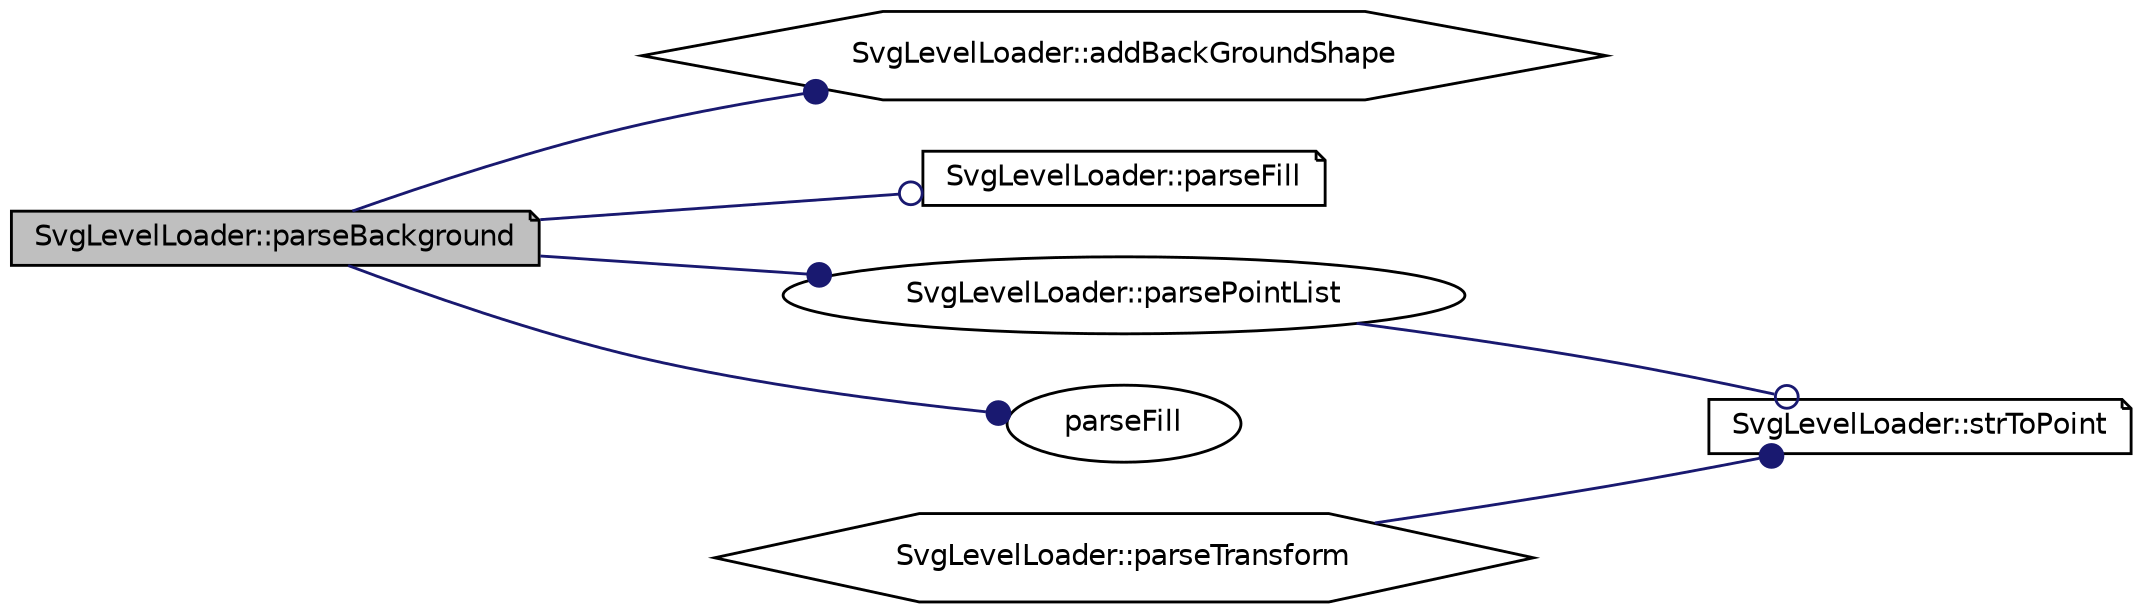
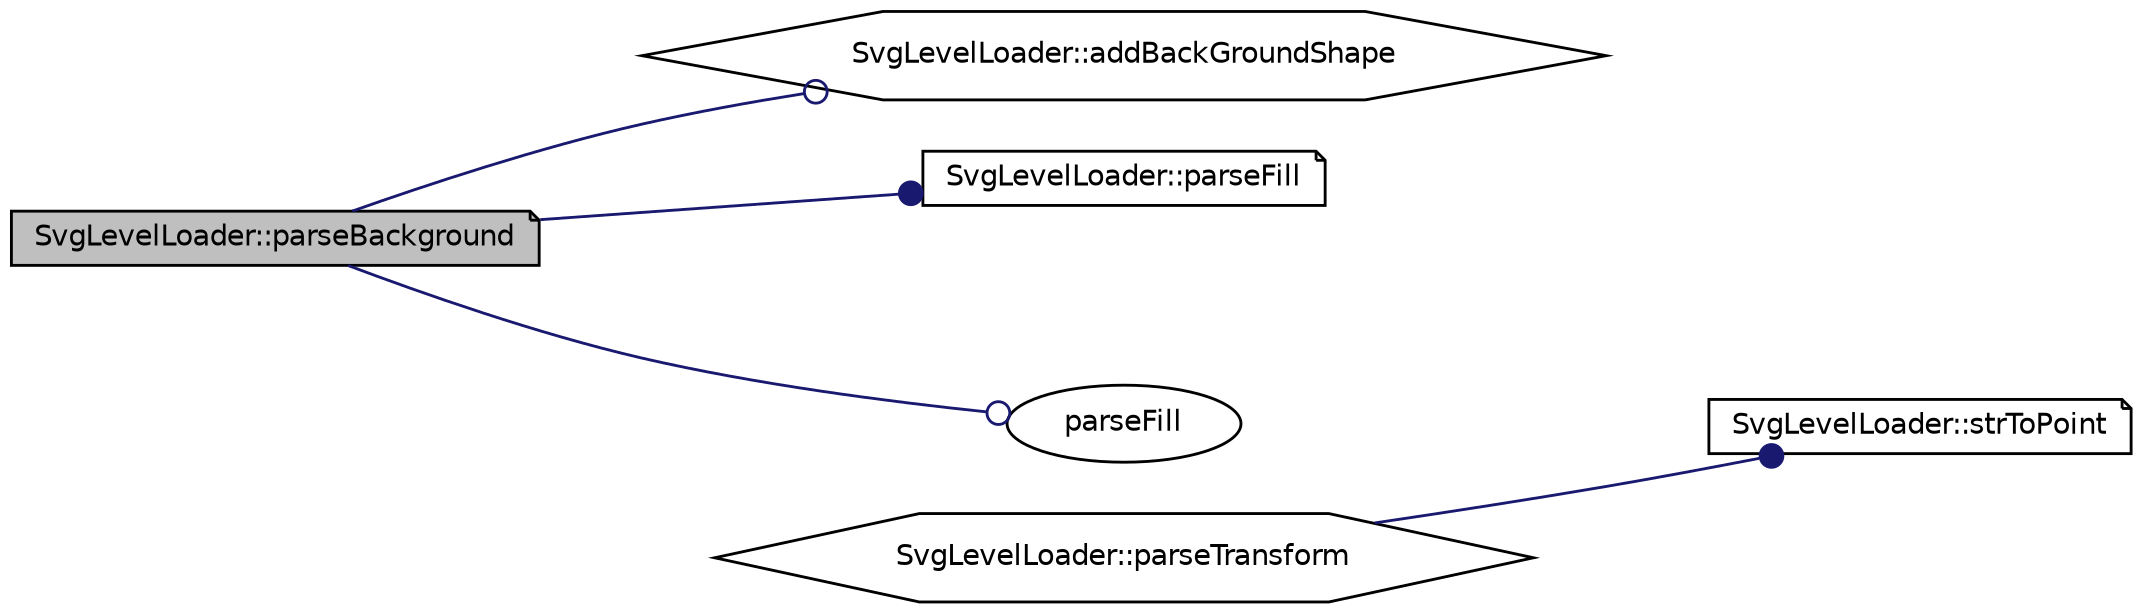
edge "SvgLevelLoader::parseBackground" -> "SvgLevelLoader::addBackGroundShape": arrowhead dot -> odot
edge "SvgLevelLoader::parseBackground" -> "SvgLevelLoader::parseFill": arrowhead odot -> dot
node "SvgLevelLoader::parsePointList": removed
edge "SvgLevelLoader::parseBackground" -> "parseFill": arrowhead dot -> odot
